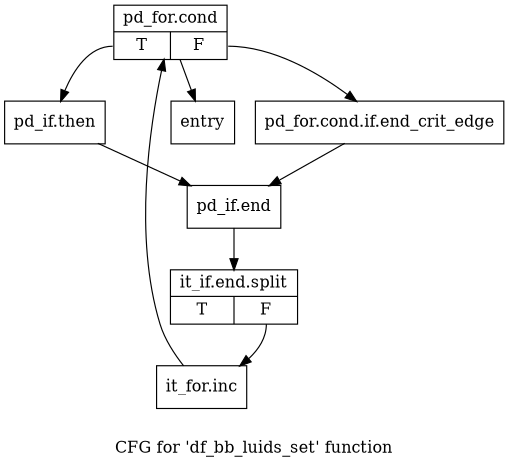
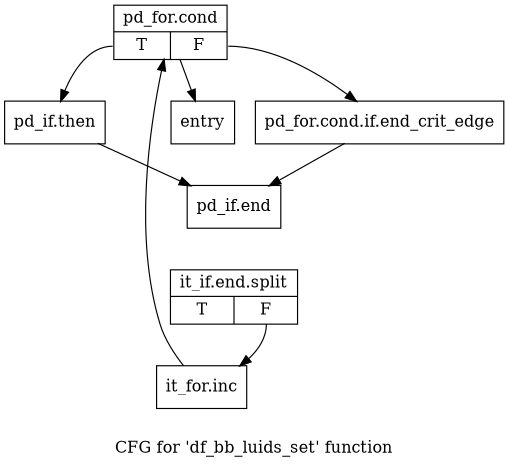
edge "pd_if.end" -> "it_if.end.split": removed
